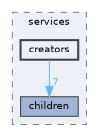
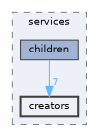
edge "creators" -> "children": reversed
